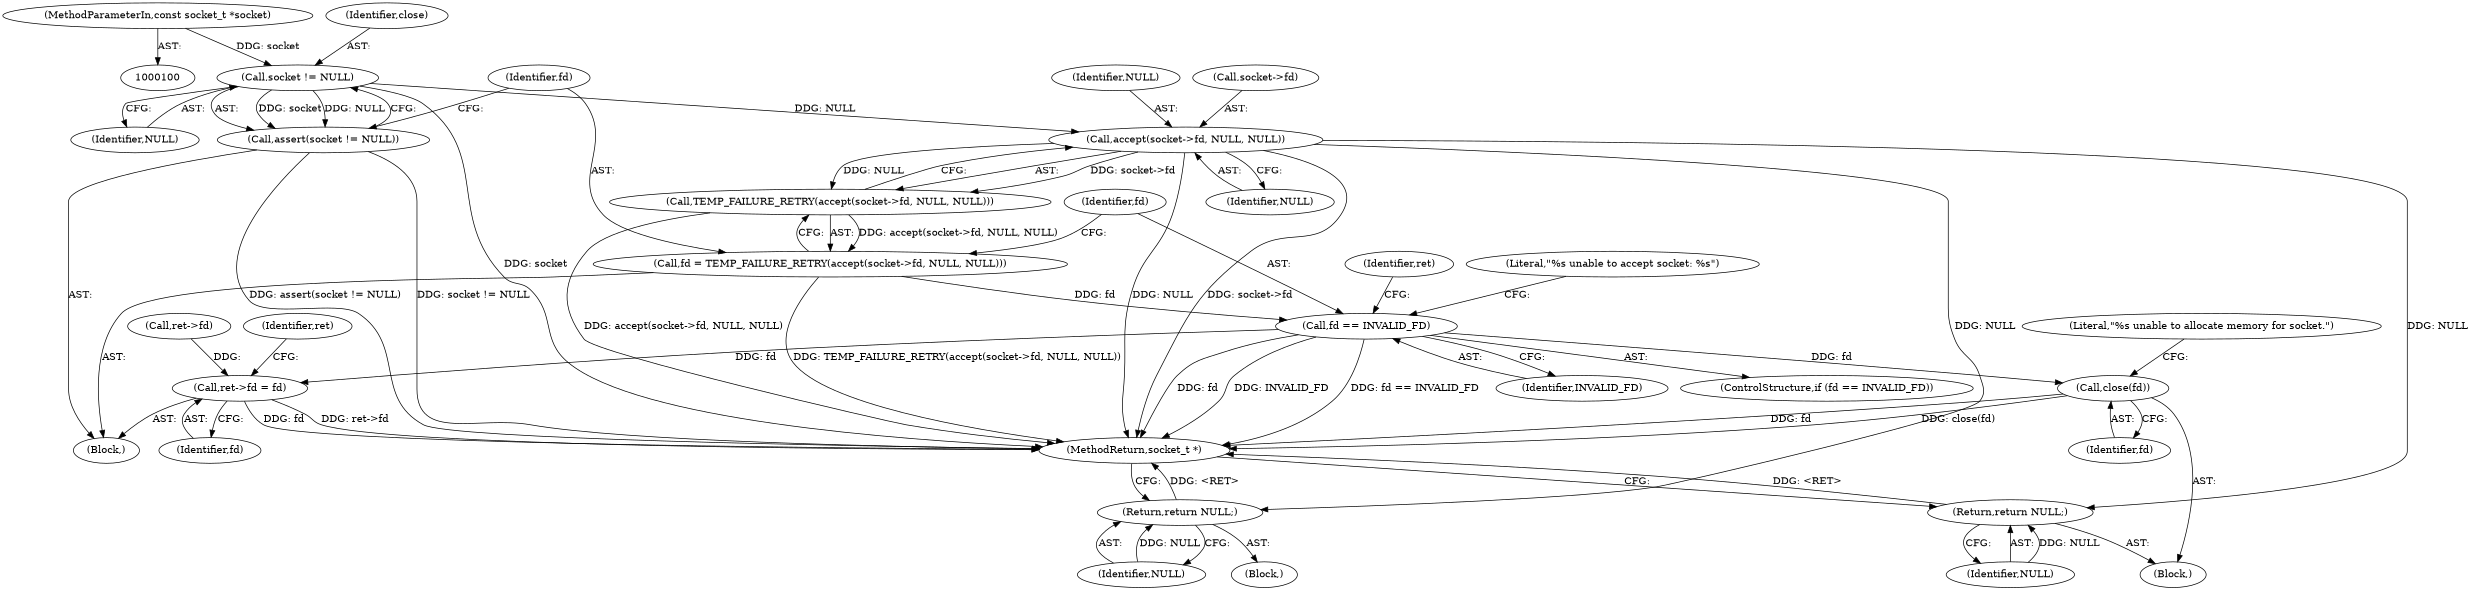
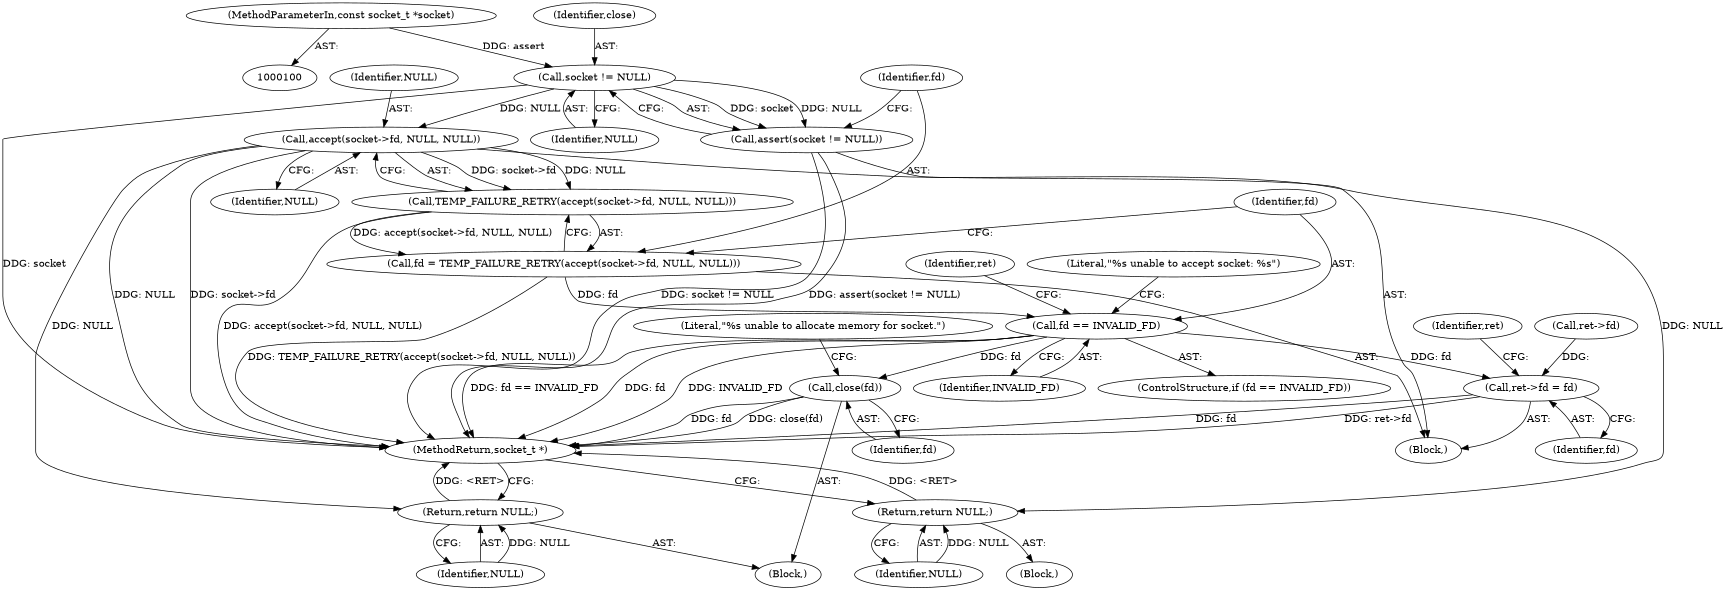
edge "(MethodParameterIn,const socket_t *socket)" -> "(Call,socket != NULL)": label "DDG: socket" -> "DDG: assert"
node "(Call,socket->fd)": removed
